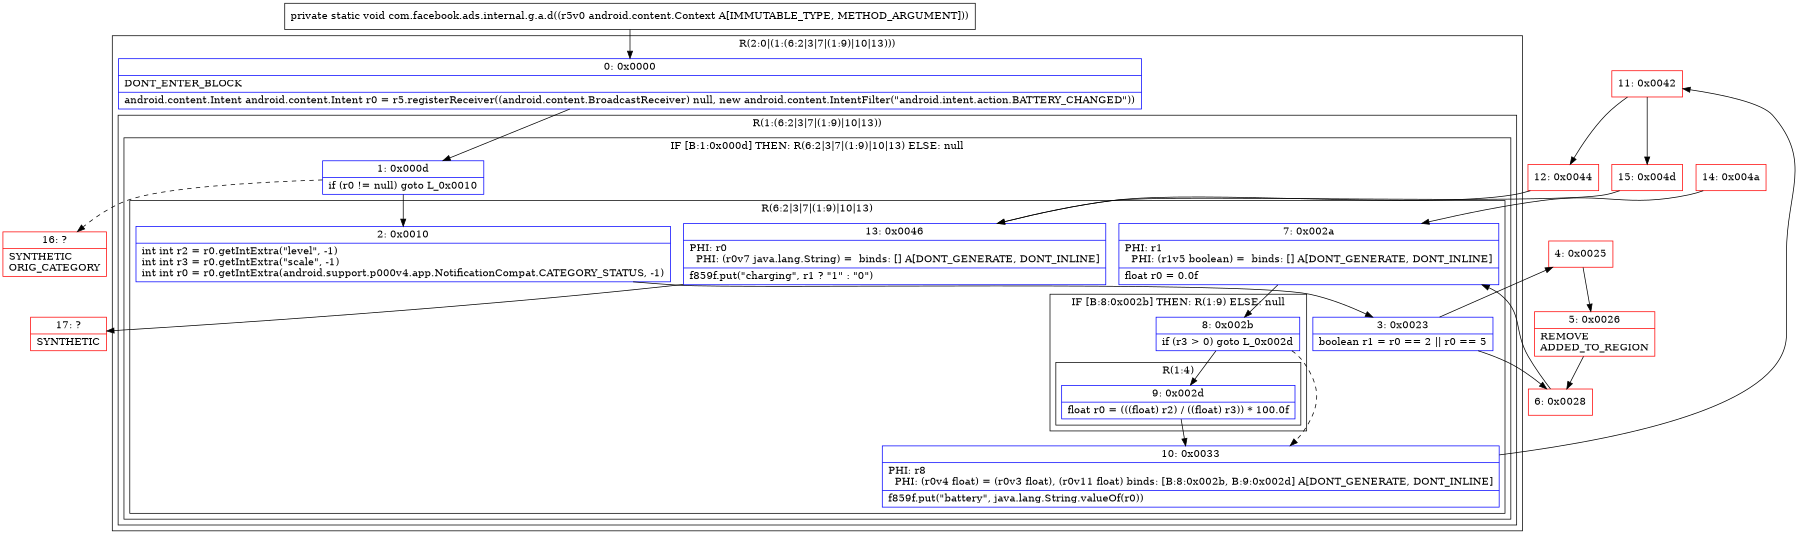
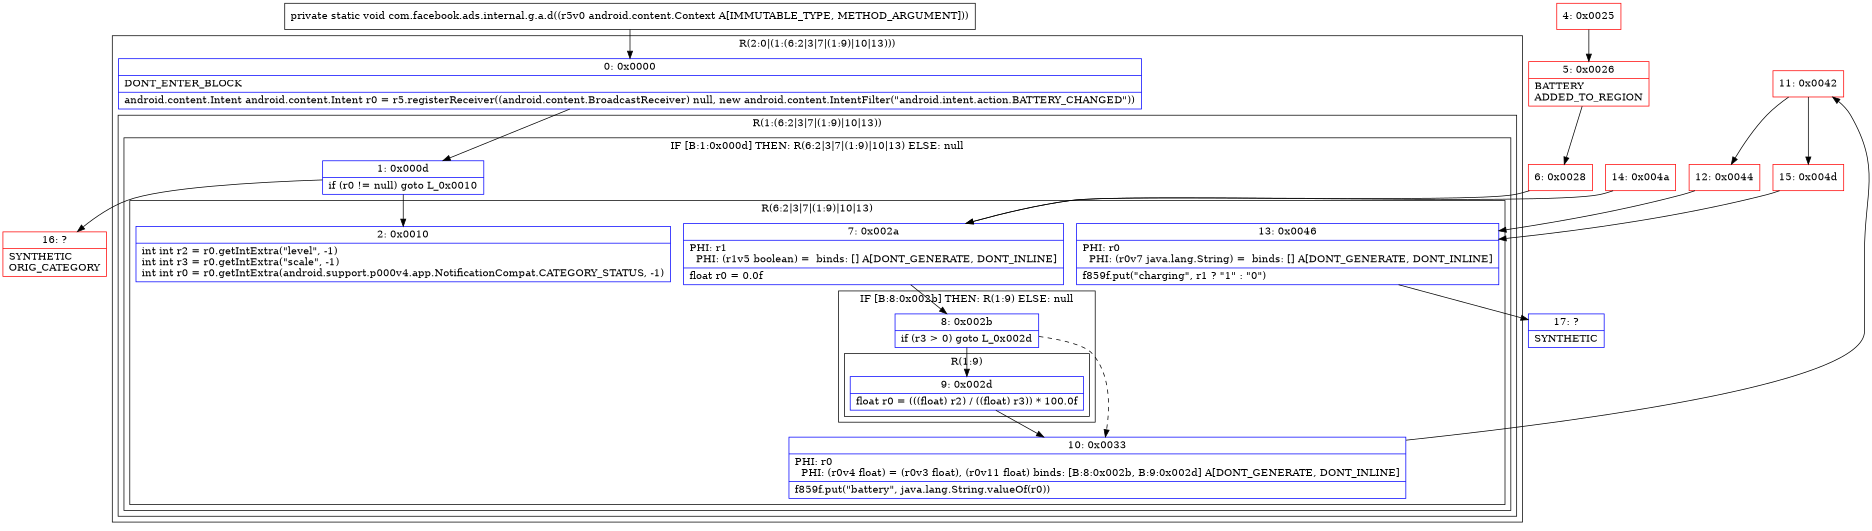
edge "1: 0x000d" -> "16: ?": style dashed -> solid
node "17: ?": color red -> blue
node "3: 0x0023": removed
node "5: 0x0026": text "REMOVE" -> "BATTERY"
cluster "R(1:4)": label "R(1:4)" -> "R(1:9)"
node "10: 0x0033": text "PHI: r8" -> "PHI: r0"
